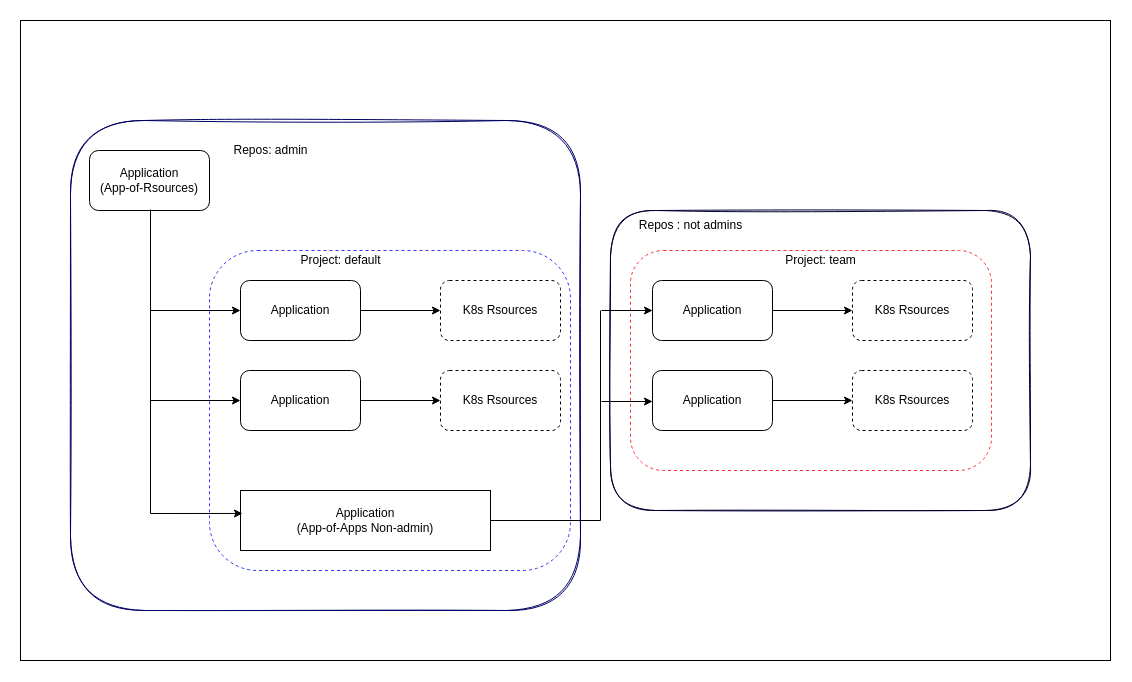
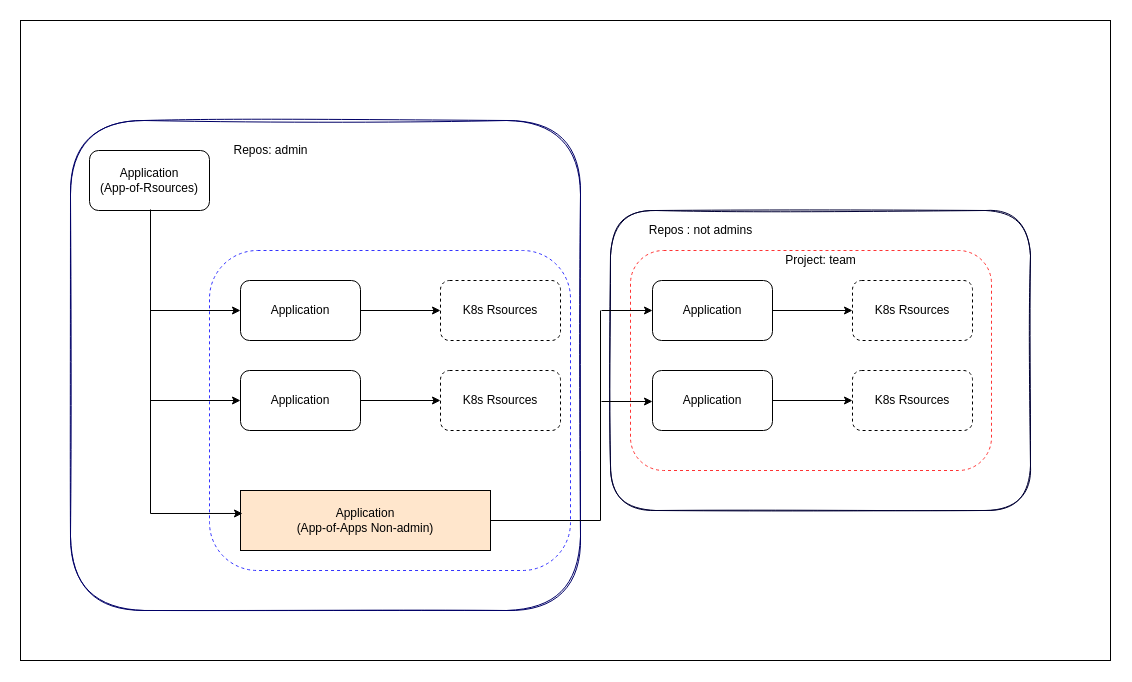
node "Repos : not admins": moved (691, 226) -> (701, 231)
node "Project: default": removed
node "Application (App-of-Apps Non-admin)": fillcolor #ffffff -> #ffe6cc
